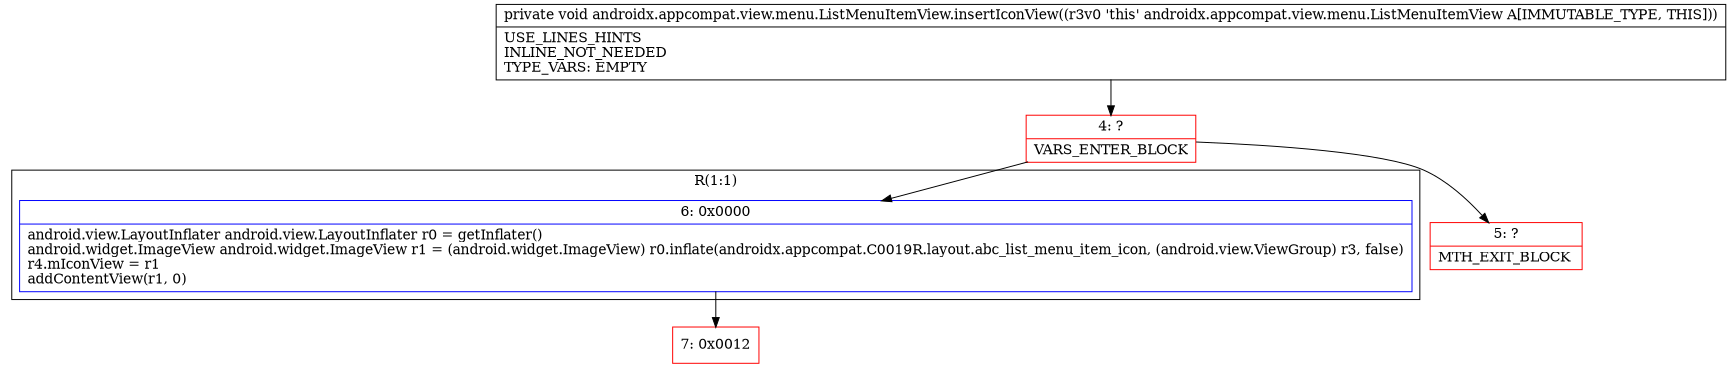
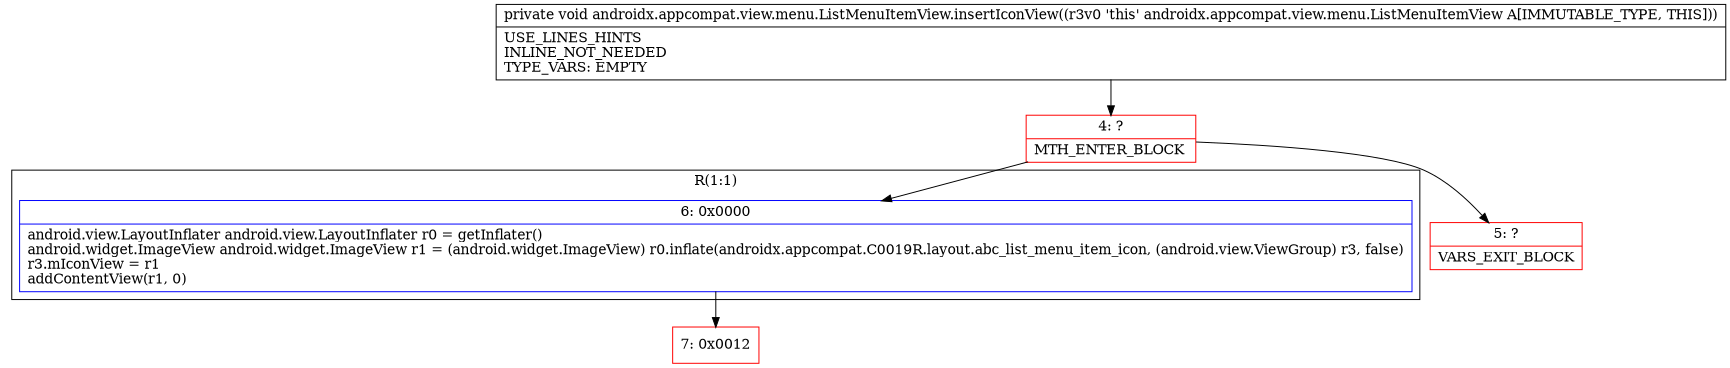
node "4: ?": text "VARS_ENTER_BLOCK" -> "MTH_ENTER_BLOCK"
node "5: ?": text "MTH_EXIT_BLOCK" -> "VARS_EXIT_BLOCK"
node "6: 0x0000": text "r4.mIconView = r1" -> "r3.mIconView = r1"
